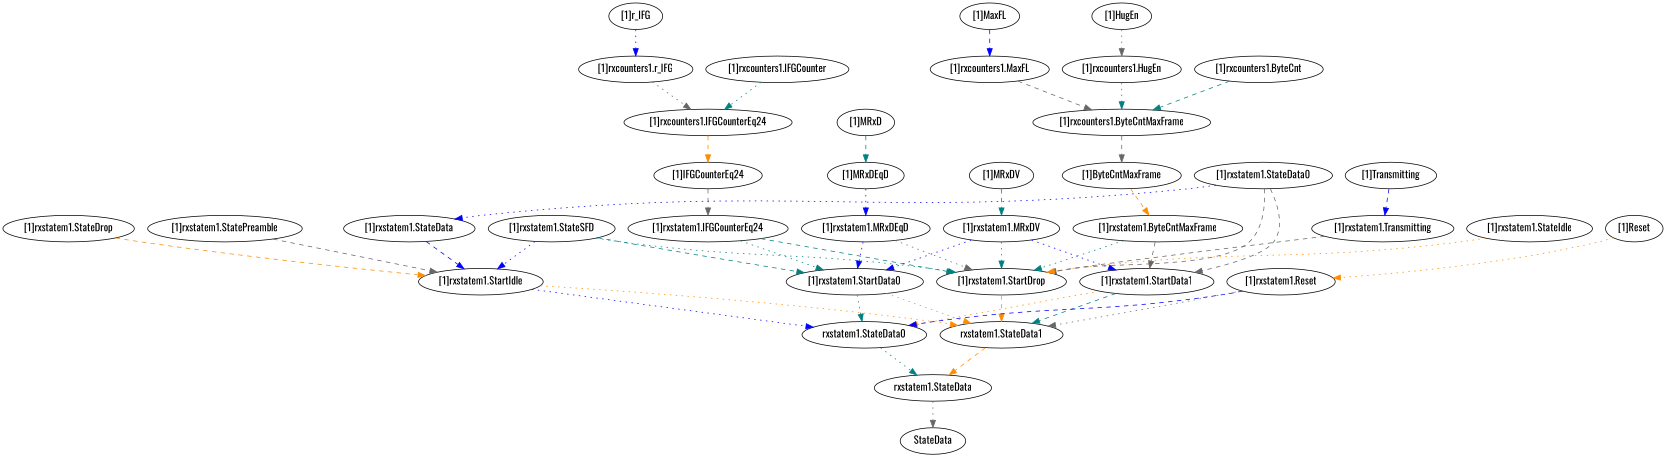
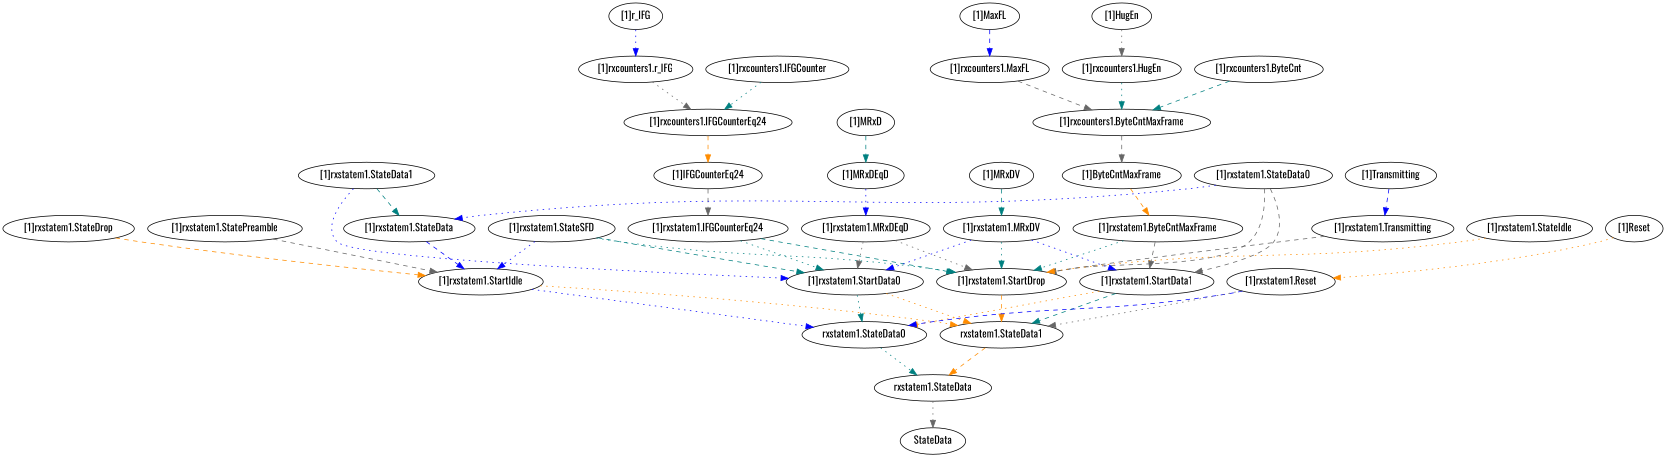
node "[1]rxstatem1.StateData1": added
edge "[1]rxstatem1.MRxDEqD" -> "[1]rxstatem1.StartData0": color blue -> gray40
